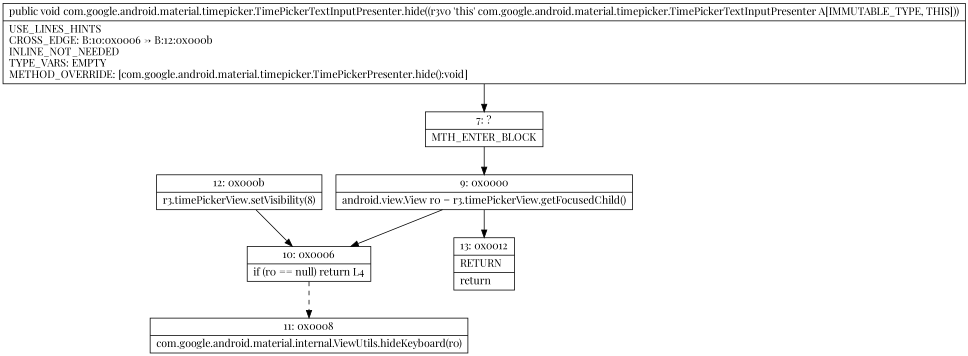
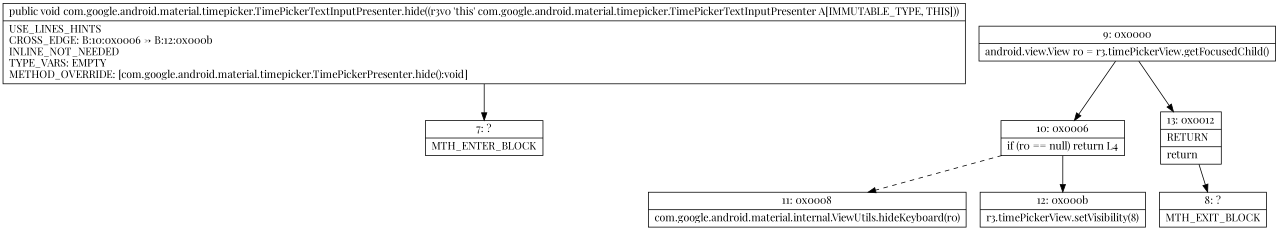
edge "7: ?" -> "9: 0x0000": removed
node "8: ?": added
edge "12: 0x000b" -> "10: 0x0006": reversed
